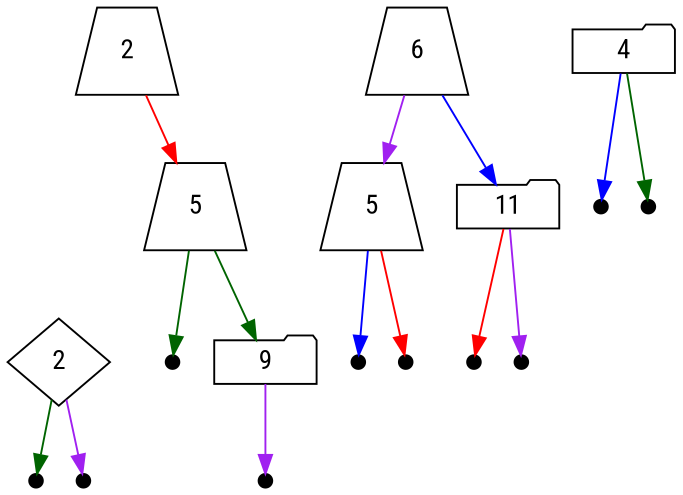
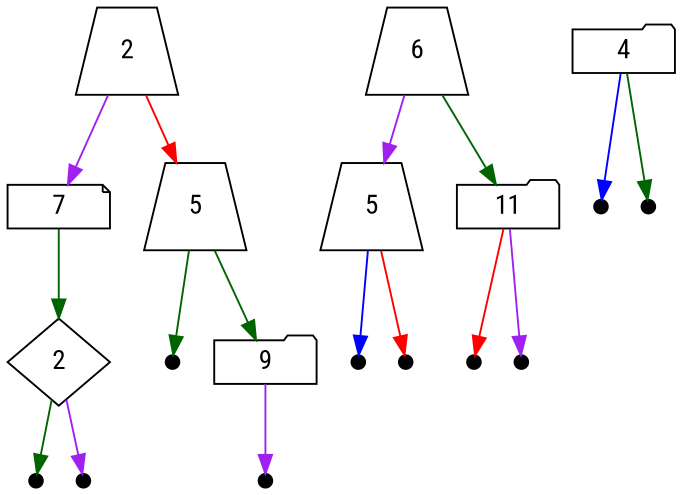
edge "6" -> "11": color blue -> darkgreen
node "7": added
